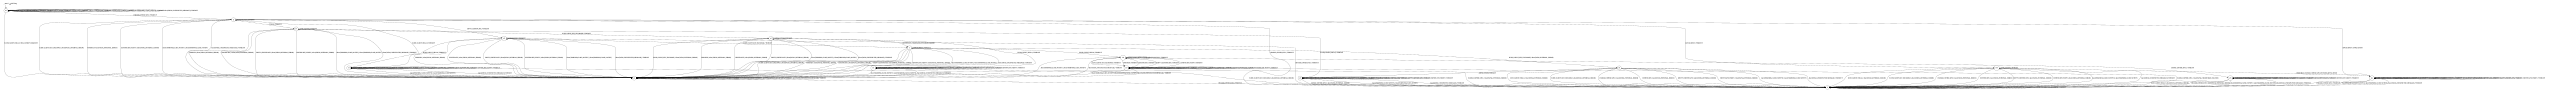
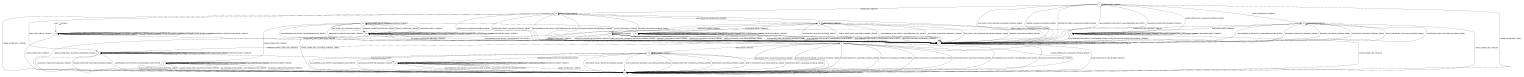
edge "s0" -> "s3": now "s0" -> "s1"
edge "s3" -> "s56": now "s8" -> "s56"
edge "s3" -> "s14": now "s9" -> "s14"
edge "s3" -> "s4": label "CIPHER / TIMEOUT" -> "CERTIFICATE / TIMEOUT"
edge "s4" -> "s6": label "ECDH_CLIENT_KEY_EXCHANGE / TIMEOUT" -> "ECDH_CLIENT_KEY_UNEXPECTED / TIMEOUT"
edge "s6" -> "s1": added, label "CHANGE_CIPHER_SPEC / Alert(FATAL,INTERNAL_ERROR)"
edge "s0" -> "s2": label "ECDH_CLIENT_HELLO / HELLO_VERIFY_REQUEST" -> "ECDH_CLIENT_HELLO / HELLO_SPEC_REQUEST"
edge "s3" -> "s5": label "ECDH_CLIENT_HELLO / TIMEOUT" -> "CHANGE_CIPHER_SPEC / Alert(FATAL,INTERNAL_ERROR)"
edge "s6" -> "s7": label "CERTIFICATE / Alert(FATAL,INTERNAL_ERROR)" -> "CERTIFICATE_VERIFY / TIMEOUT"
edge "s7" -> "s22": reversed
edge "s3" -> "s1": label "CHANGE_CIPHER_SPEC / TIMEOUT" -> "CHANGE_CIPHER_SPEC / FATAL"
edge "s7" -> "s8": label "ECDH_CLIENT_KEY_EXCHANGE / Alert(FATAL,INTERNAL_ERROR)" -> "CHANGE_CIPHER_SPEC / TIMEOUT"
edge "s4" -> "s1": added, label "CHANGE_CIPHER_SPEC / TIMEOUT"
edge "s8" -> "s9": label "APPLICATION / TIMEOUT" -> "FINISHED / CHANGE_CIPHER_SPEC,FINISHED"
edge "s5" -> "s1": label "ECDH_CLIENT_KEY_EXCHANGE / Alert(FATAL,INTERNAL_ERROR)" -> "CHANGE_CIPHER_SPEC / TIMEOUT"
edge "s2" -> "s1": label "CHANGE_CIPHER_SPEC / TIMEOUT" -> "ECDH_CLIENT_HELLO / HELLO_VERIFY_REQUEST"
